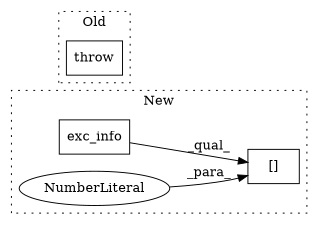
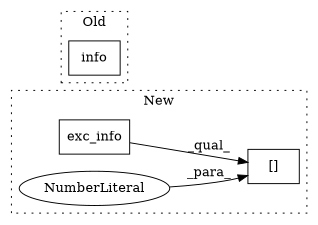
node "throw": label "throw" -> "info"
